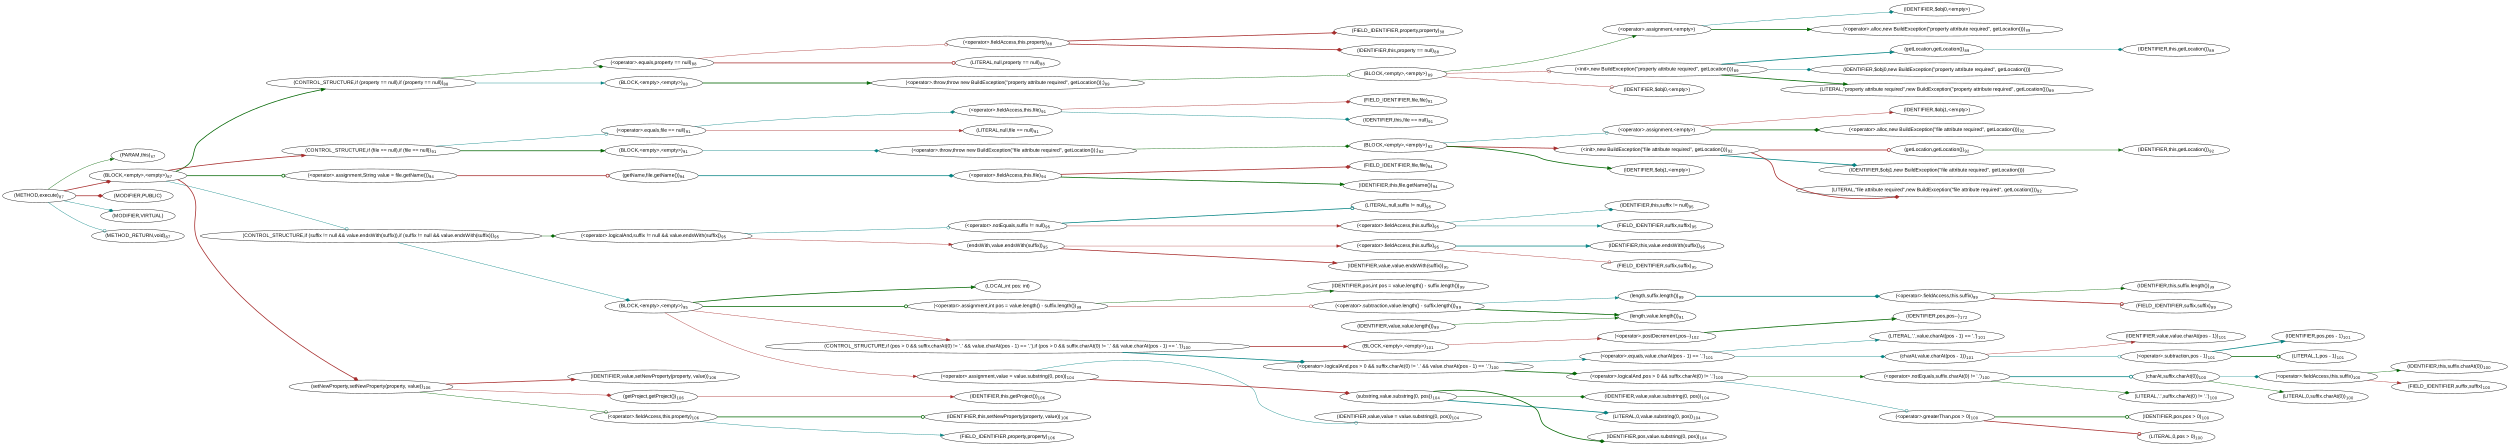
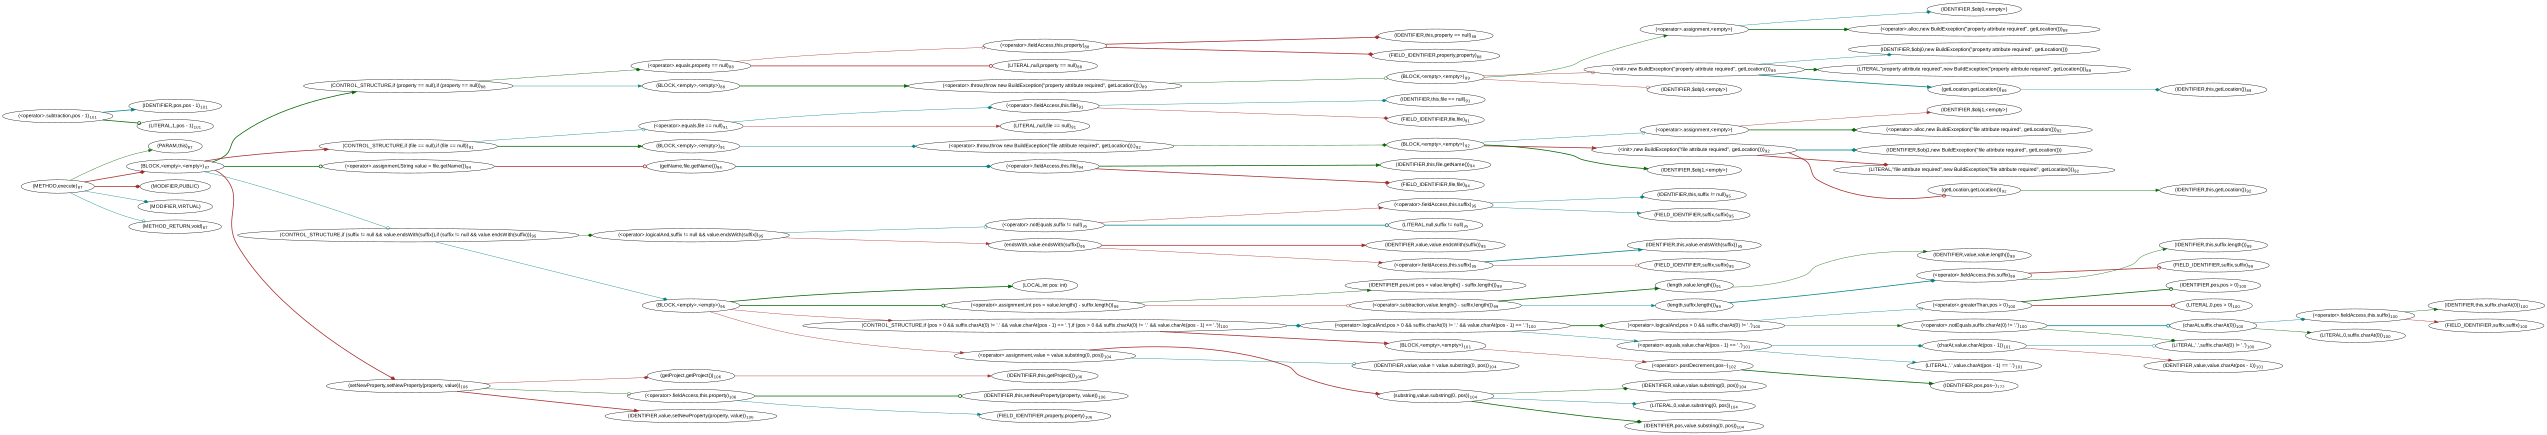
edge "(IDENTIFIER,value,value.length())" -> "(length,value.length())": reversed
edge "(charAt,value.charAt(pos - 1))" -> "(<operator>.subtraction,pos - 1)": now "(charAt,value.charAt(pos - 1))" -> "(LITERAL,'.',suffix.charAt(0) != '.')"
edge "(<operator>.assignment,value = value.substring(0, pos))" -> "(substring,value.substring(0, pos))": arrowhead diamond -> normal
edge "(substring,value.substring(0, pos))" -> "(LITERAL,0,value.substring(0, pos))": style bold -> solid
